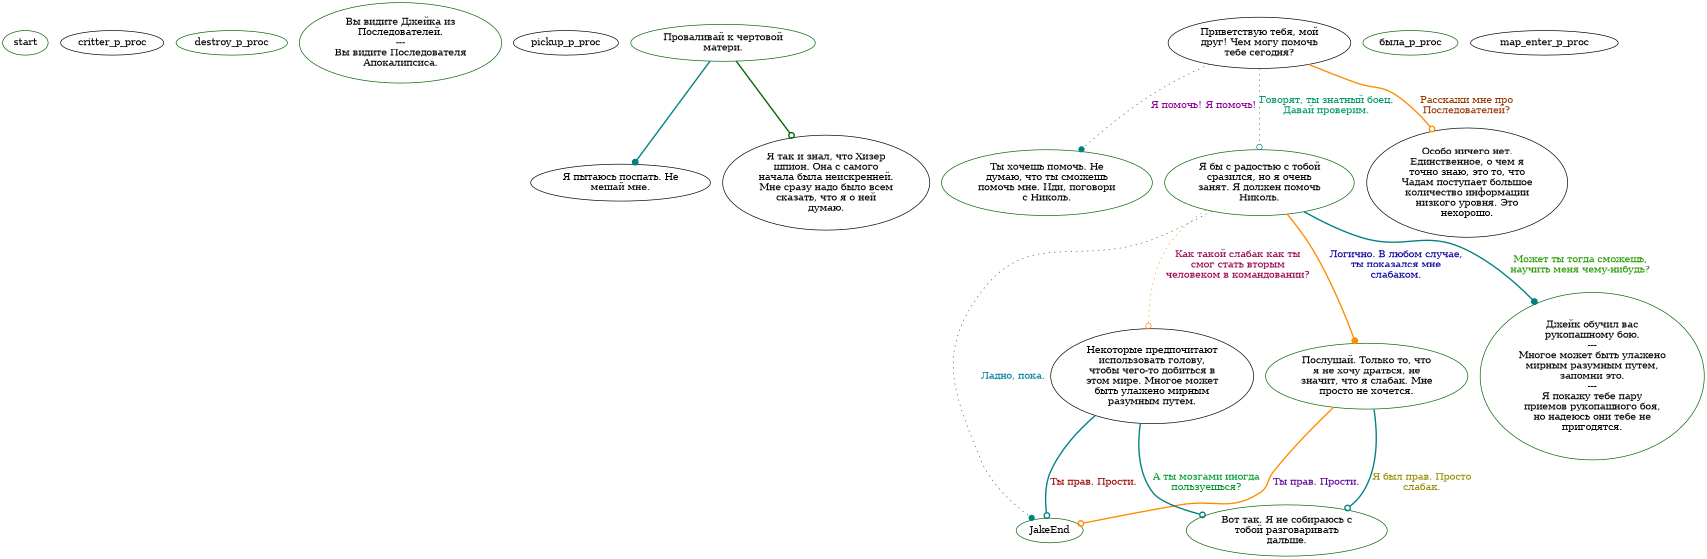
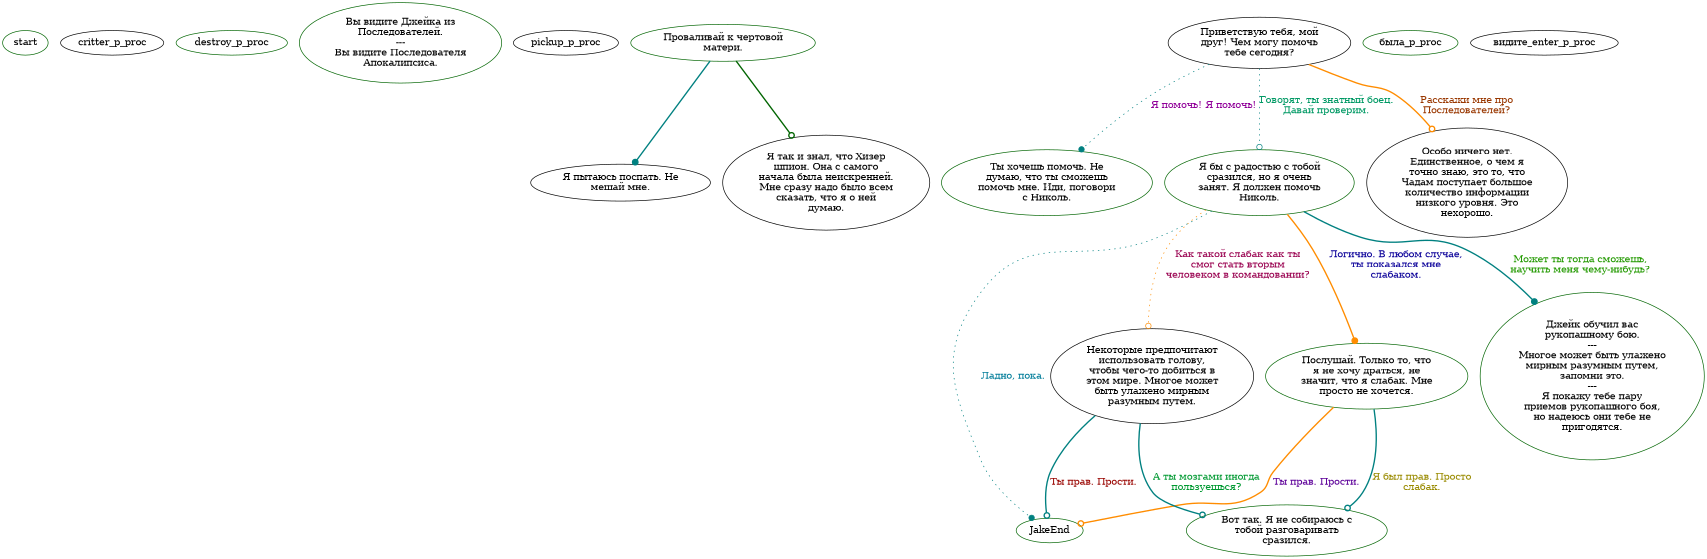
node "map_enter_p_proc": label "map_enter_p_proc" -> "видите_enter_p_proc"
node "Вот так. Я не собираюсь с тобой разговаривать дальше.": label "Вот так. Я не собираюсь с тобой разговаривать дальше." -> "Вот так. Я не собираюсь с тобой разговаривать сразился."
